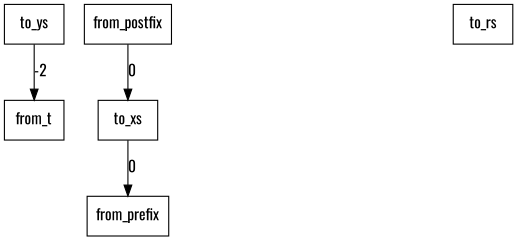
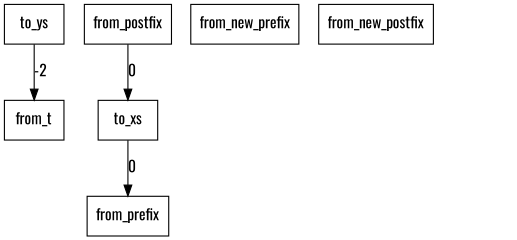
node "from_new_prefix": added
node "from_new_postfix": added
node "to_rs": removed
